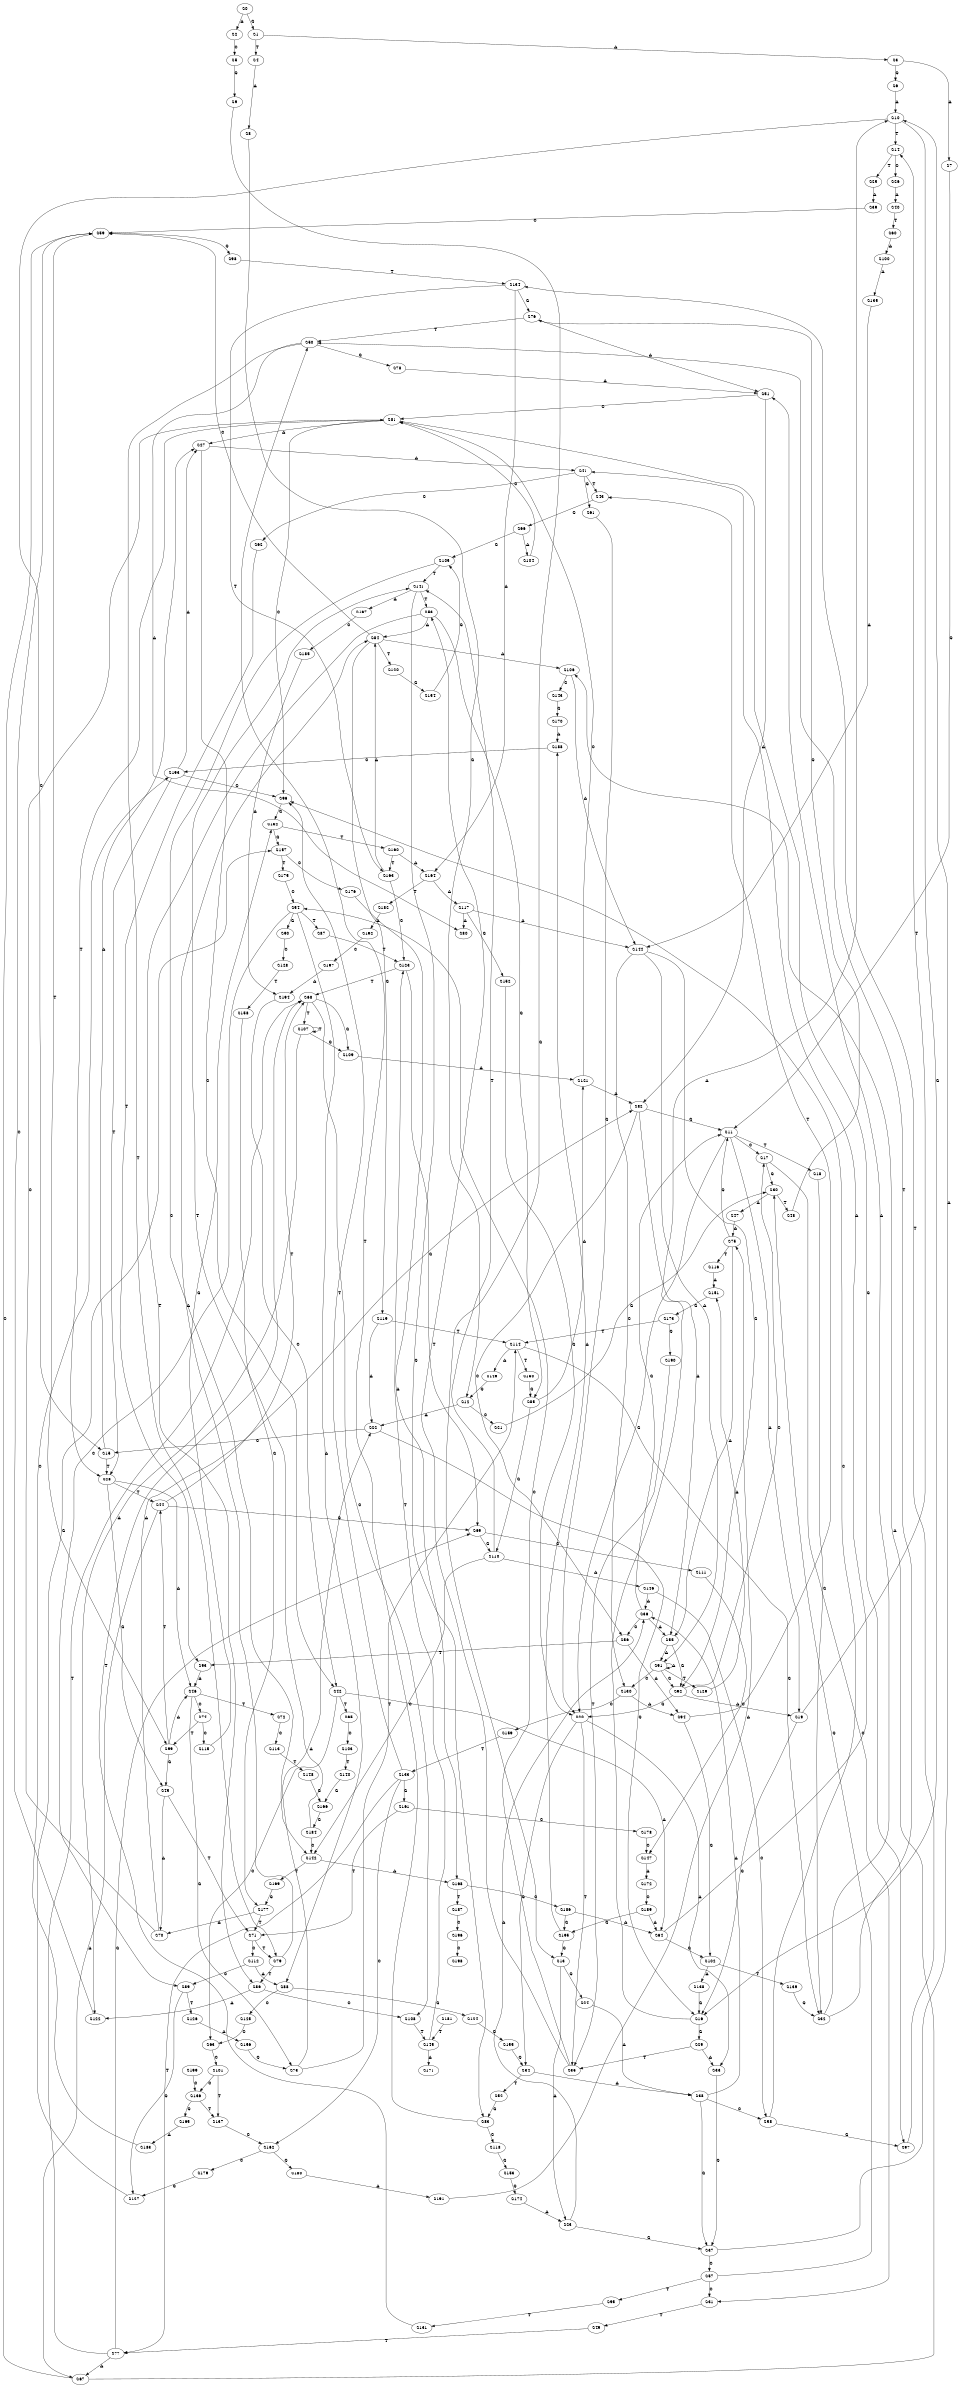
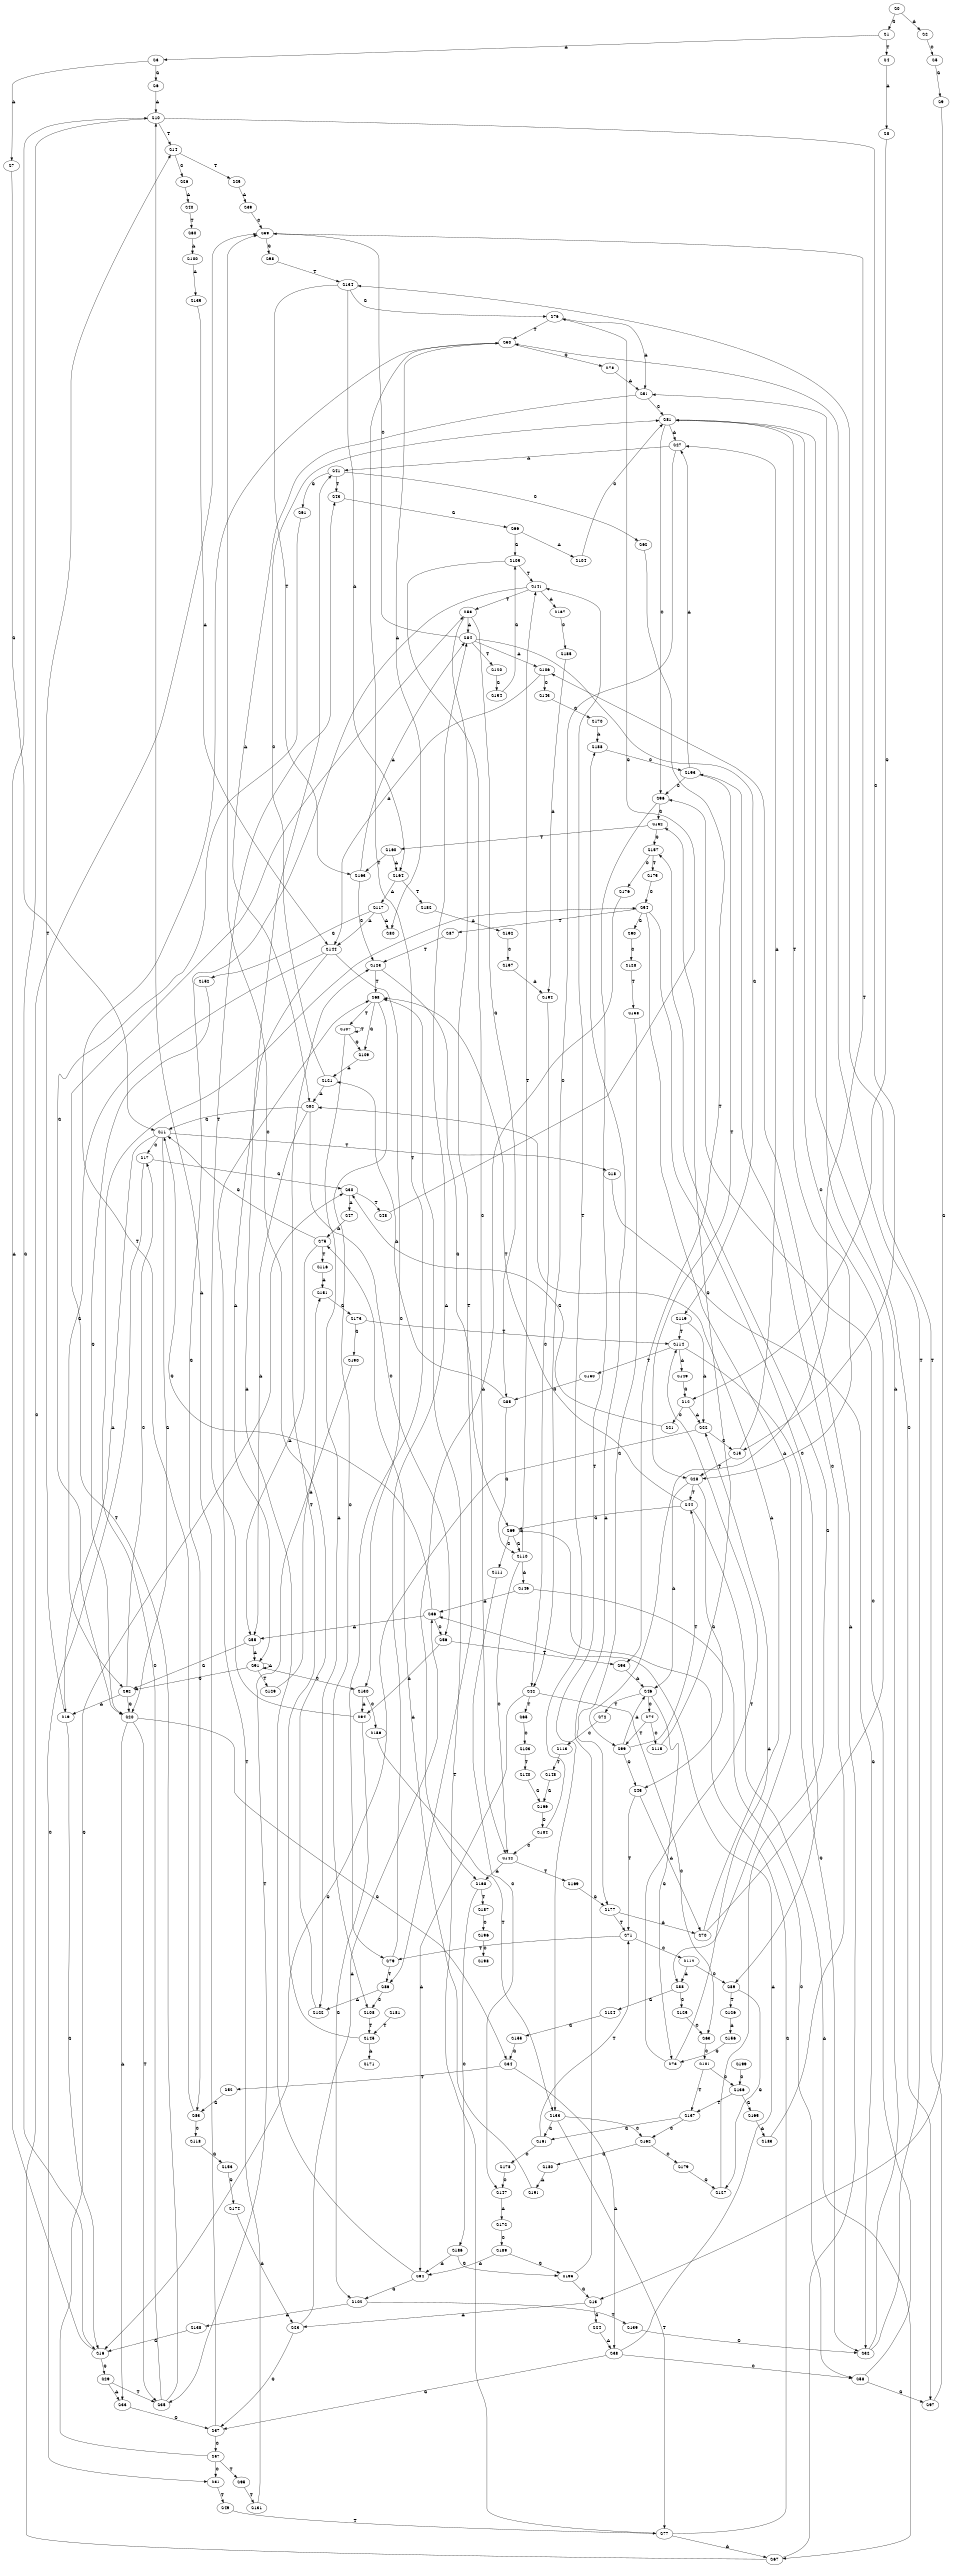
edge "S133" -> "S96": reversed
edge "S137" -> "S161": added, label "G"
